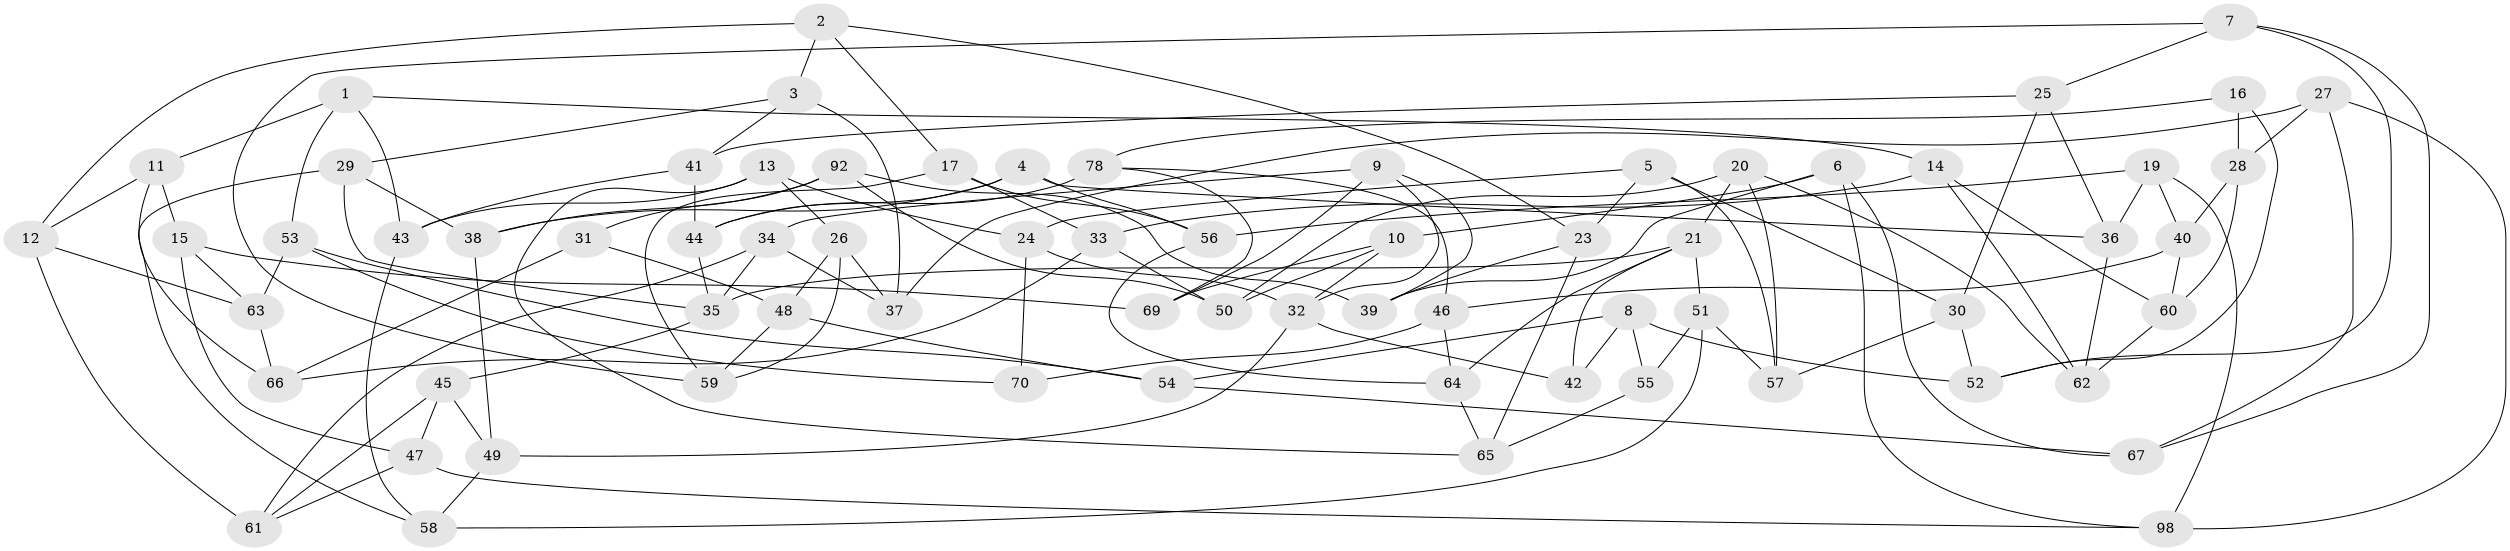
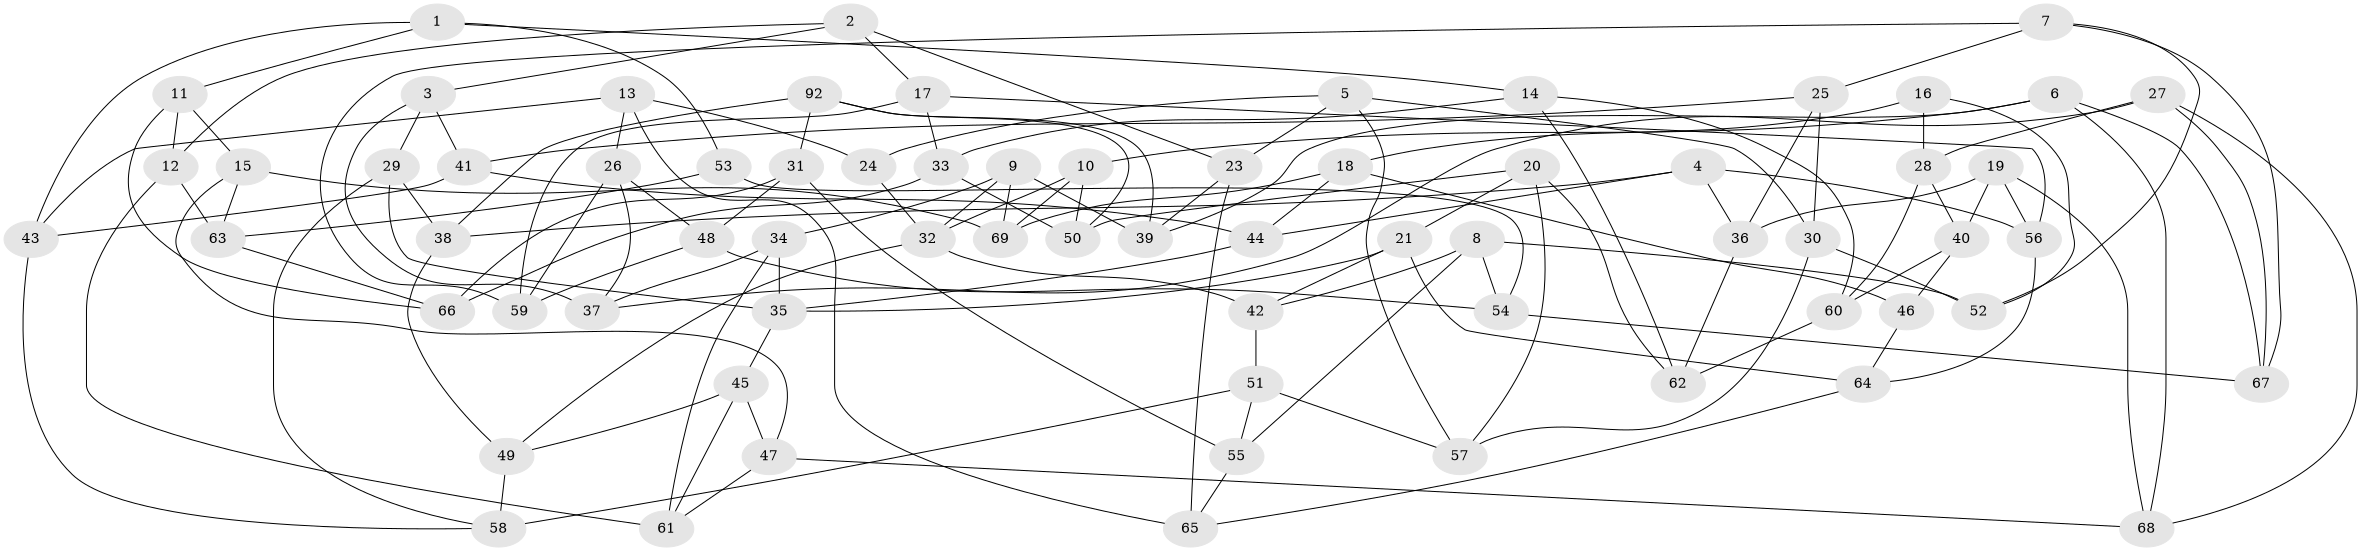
node "78": label "78" -> "18"
edge "21" -- "51": now "42" -- "51"
edge "31" -- "55": added
node "70": removed
node "98": label "98" -> "68"
